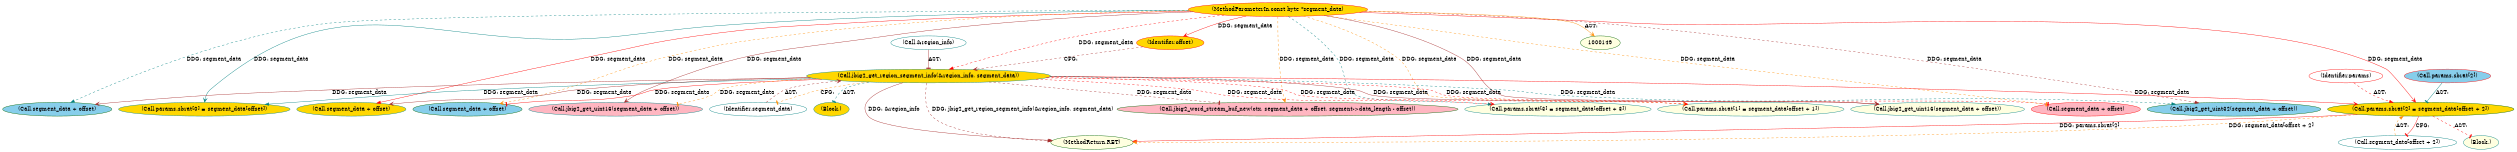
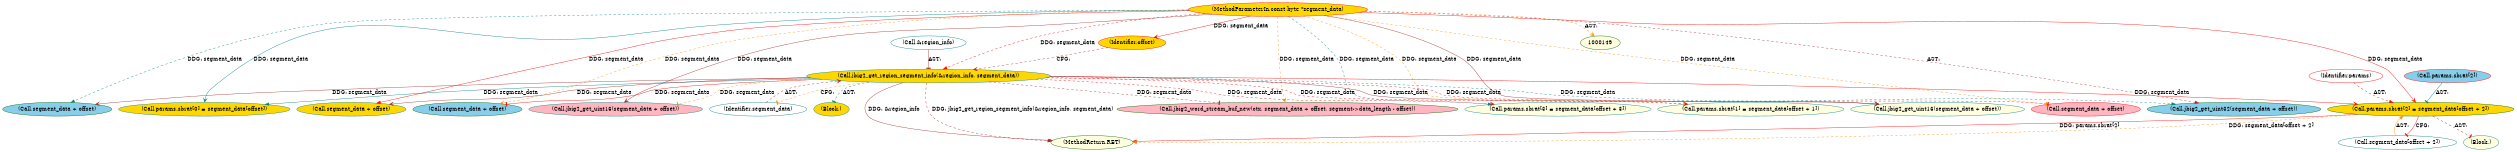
edge "(MethodParameterIn,const byte *segment_data)" -> "1000149": style solid -> dashed
edge "(MethodParameterIn,const byte *segment_data)" -> "(Call,jbig2_get_uint32(segment_data + offset))": label "DDG: segment_data" -> "AST: "
edge "(Call,segment_data[offset + 2])" -> "(Call,params.sbrat[2] = segment_data[offset + 2])": style dashed -> solid
